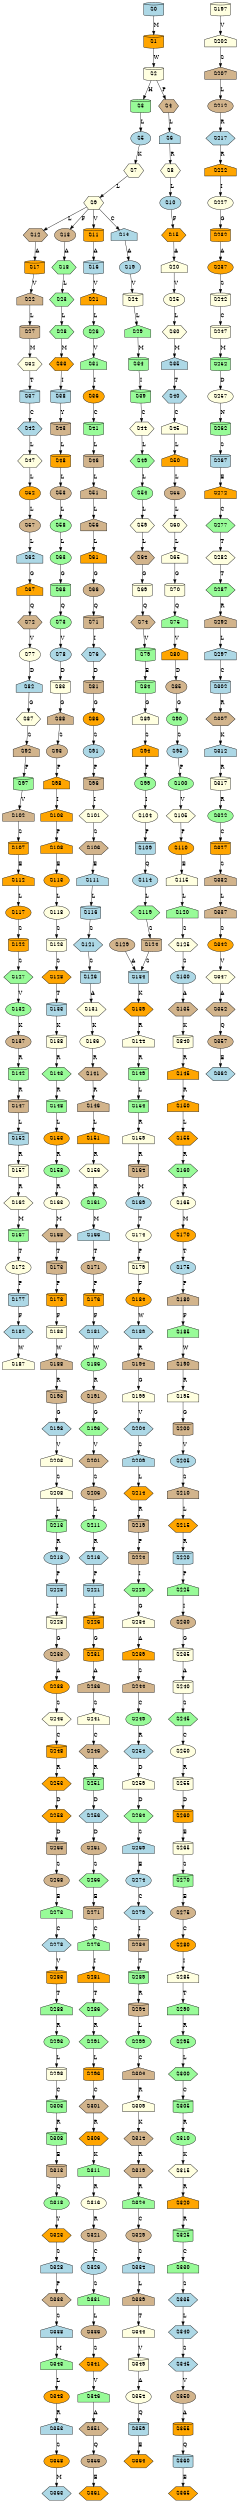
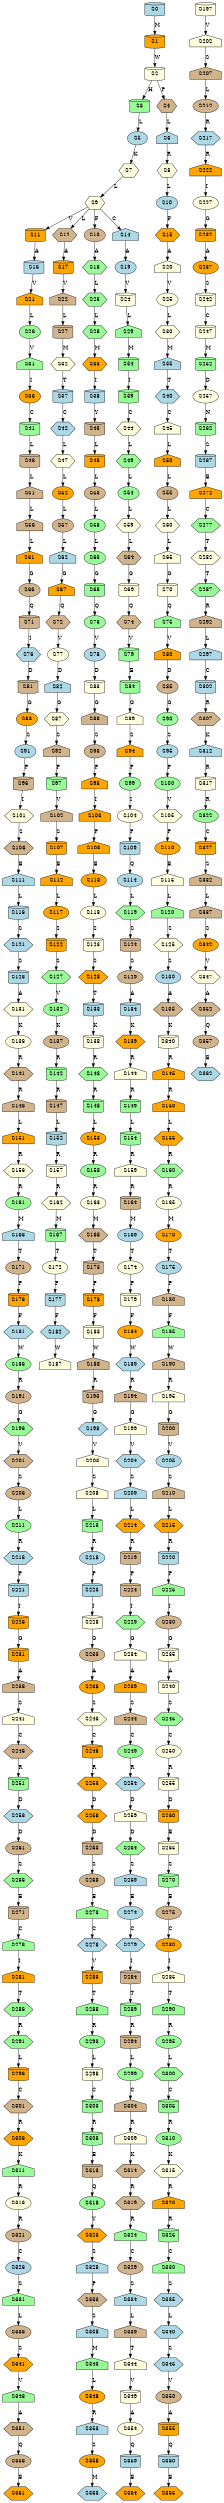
edge "S124" -> "S134": now "S124" -> "S129"
